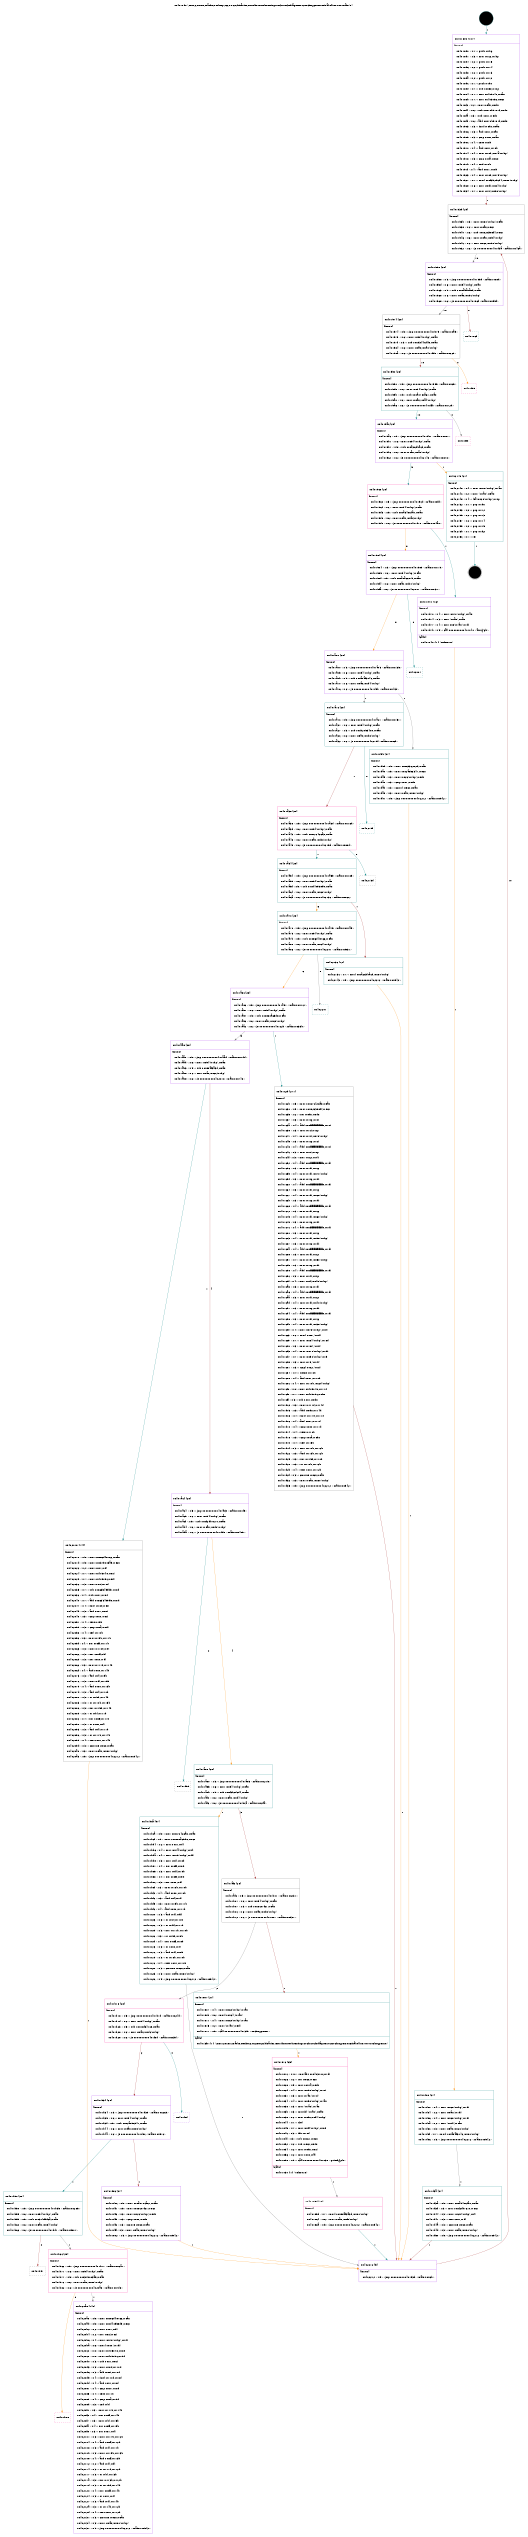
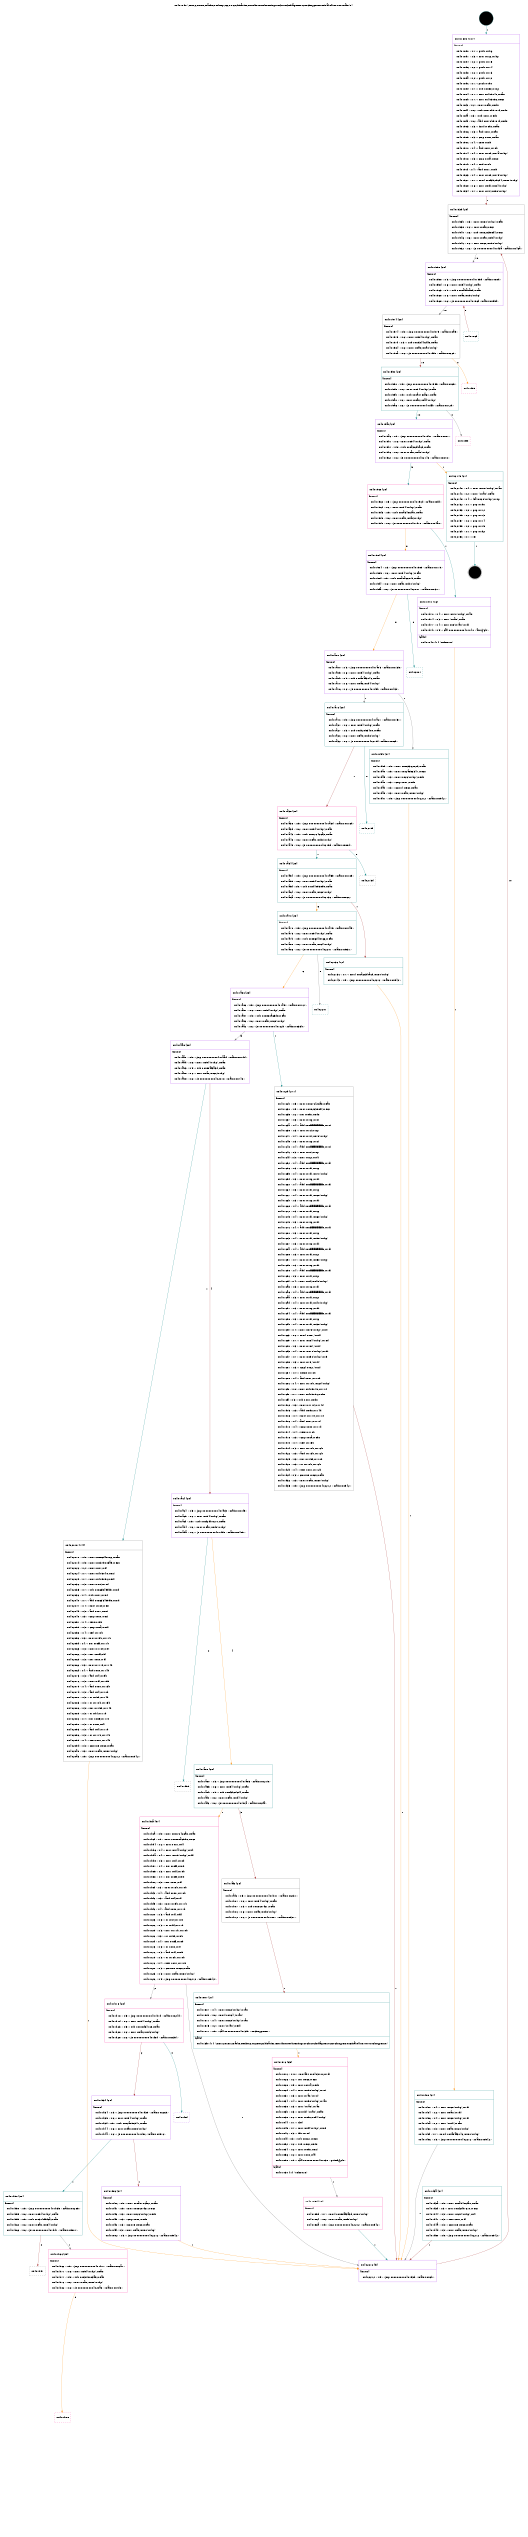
edge "0x401958 [28]" -> "0x401e6f": reversed
node "0x401bca [97]": color teal -> deeppink
edge "0x401afc [28]" -> "0x401b18 [28]": now "0x401bca [97]" -> "0x401b18 [28]"
edge "0x401d80 [27]" -> "0x401d3a [27]": now "0x401d80 [27]" -> "0x402212 [5]"
node "0x4020a8 [148]": removed
